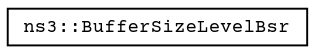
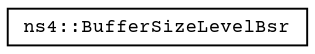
node "ns3::BufferSizeLevelBsr": label "ns3::BufferSizeLevelBsr" -> "ns4::BufferSizeLevelBsr"
